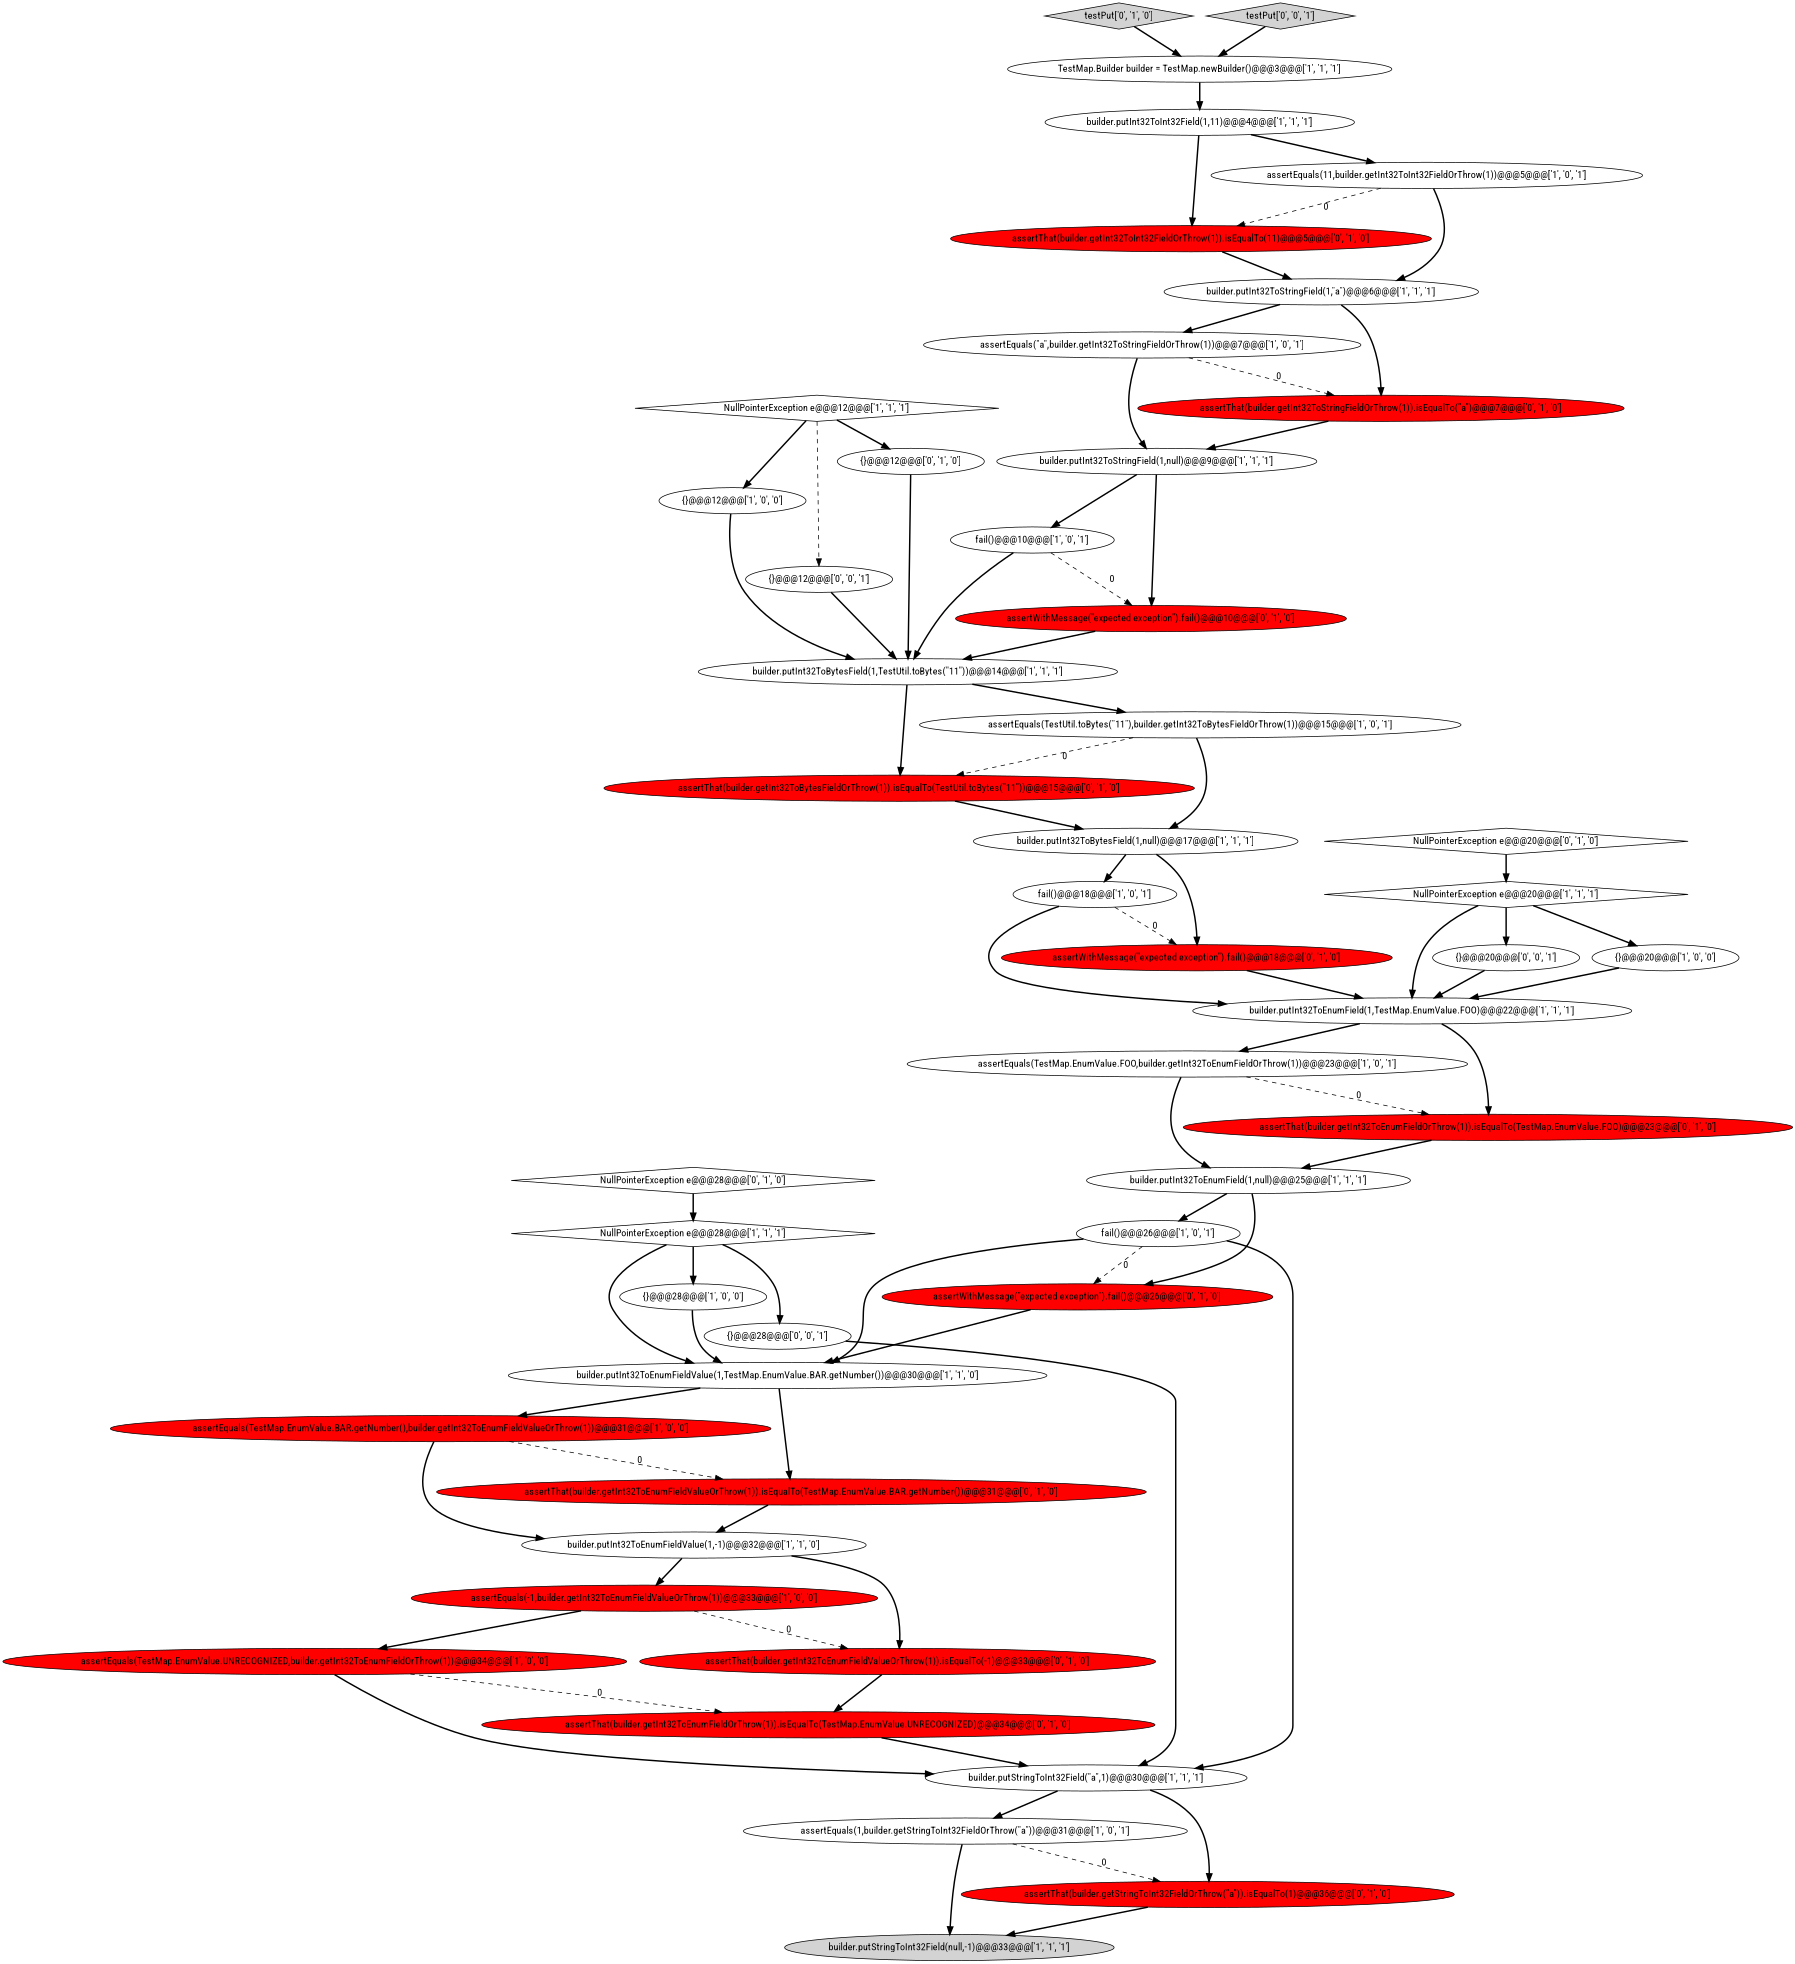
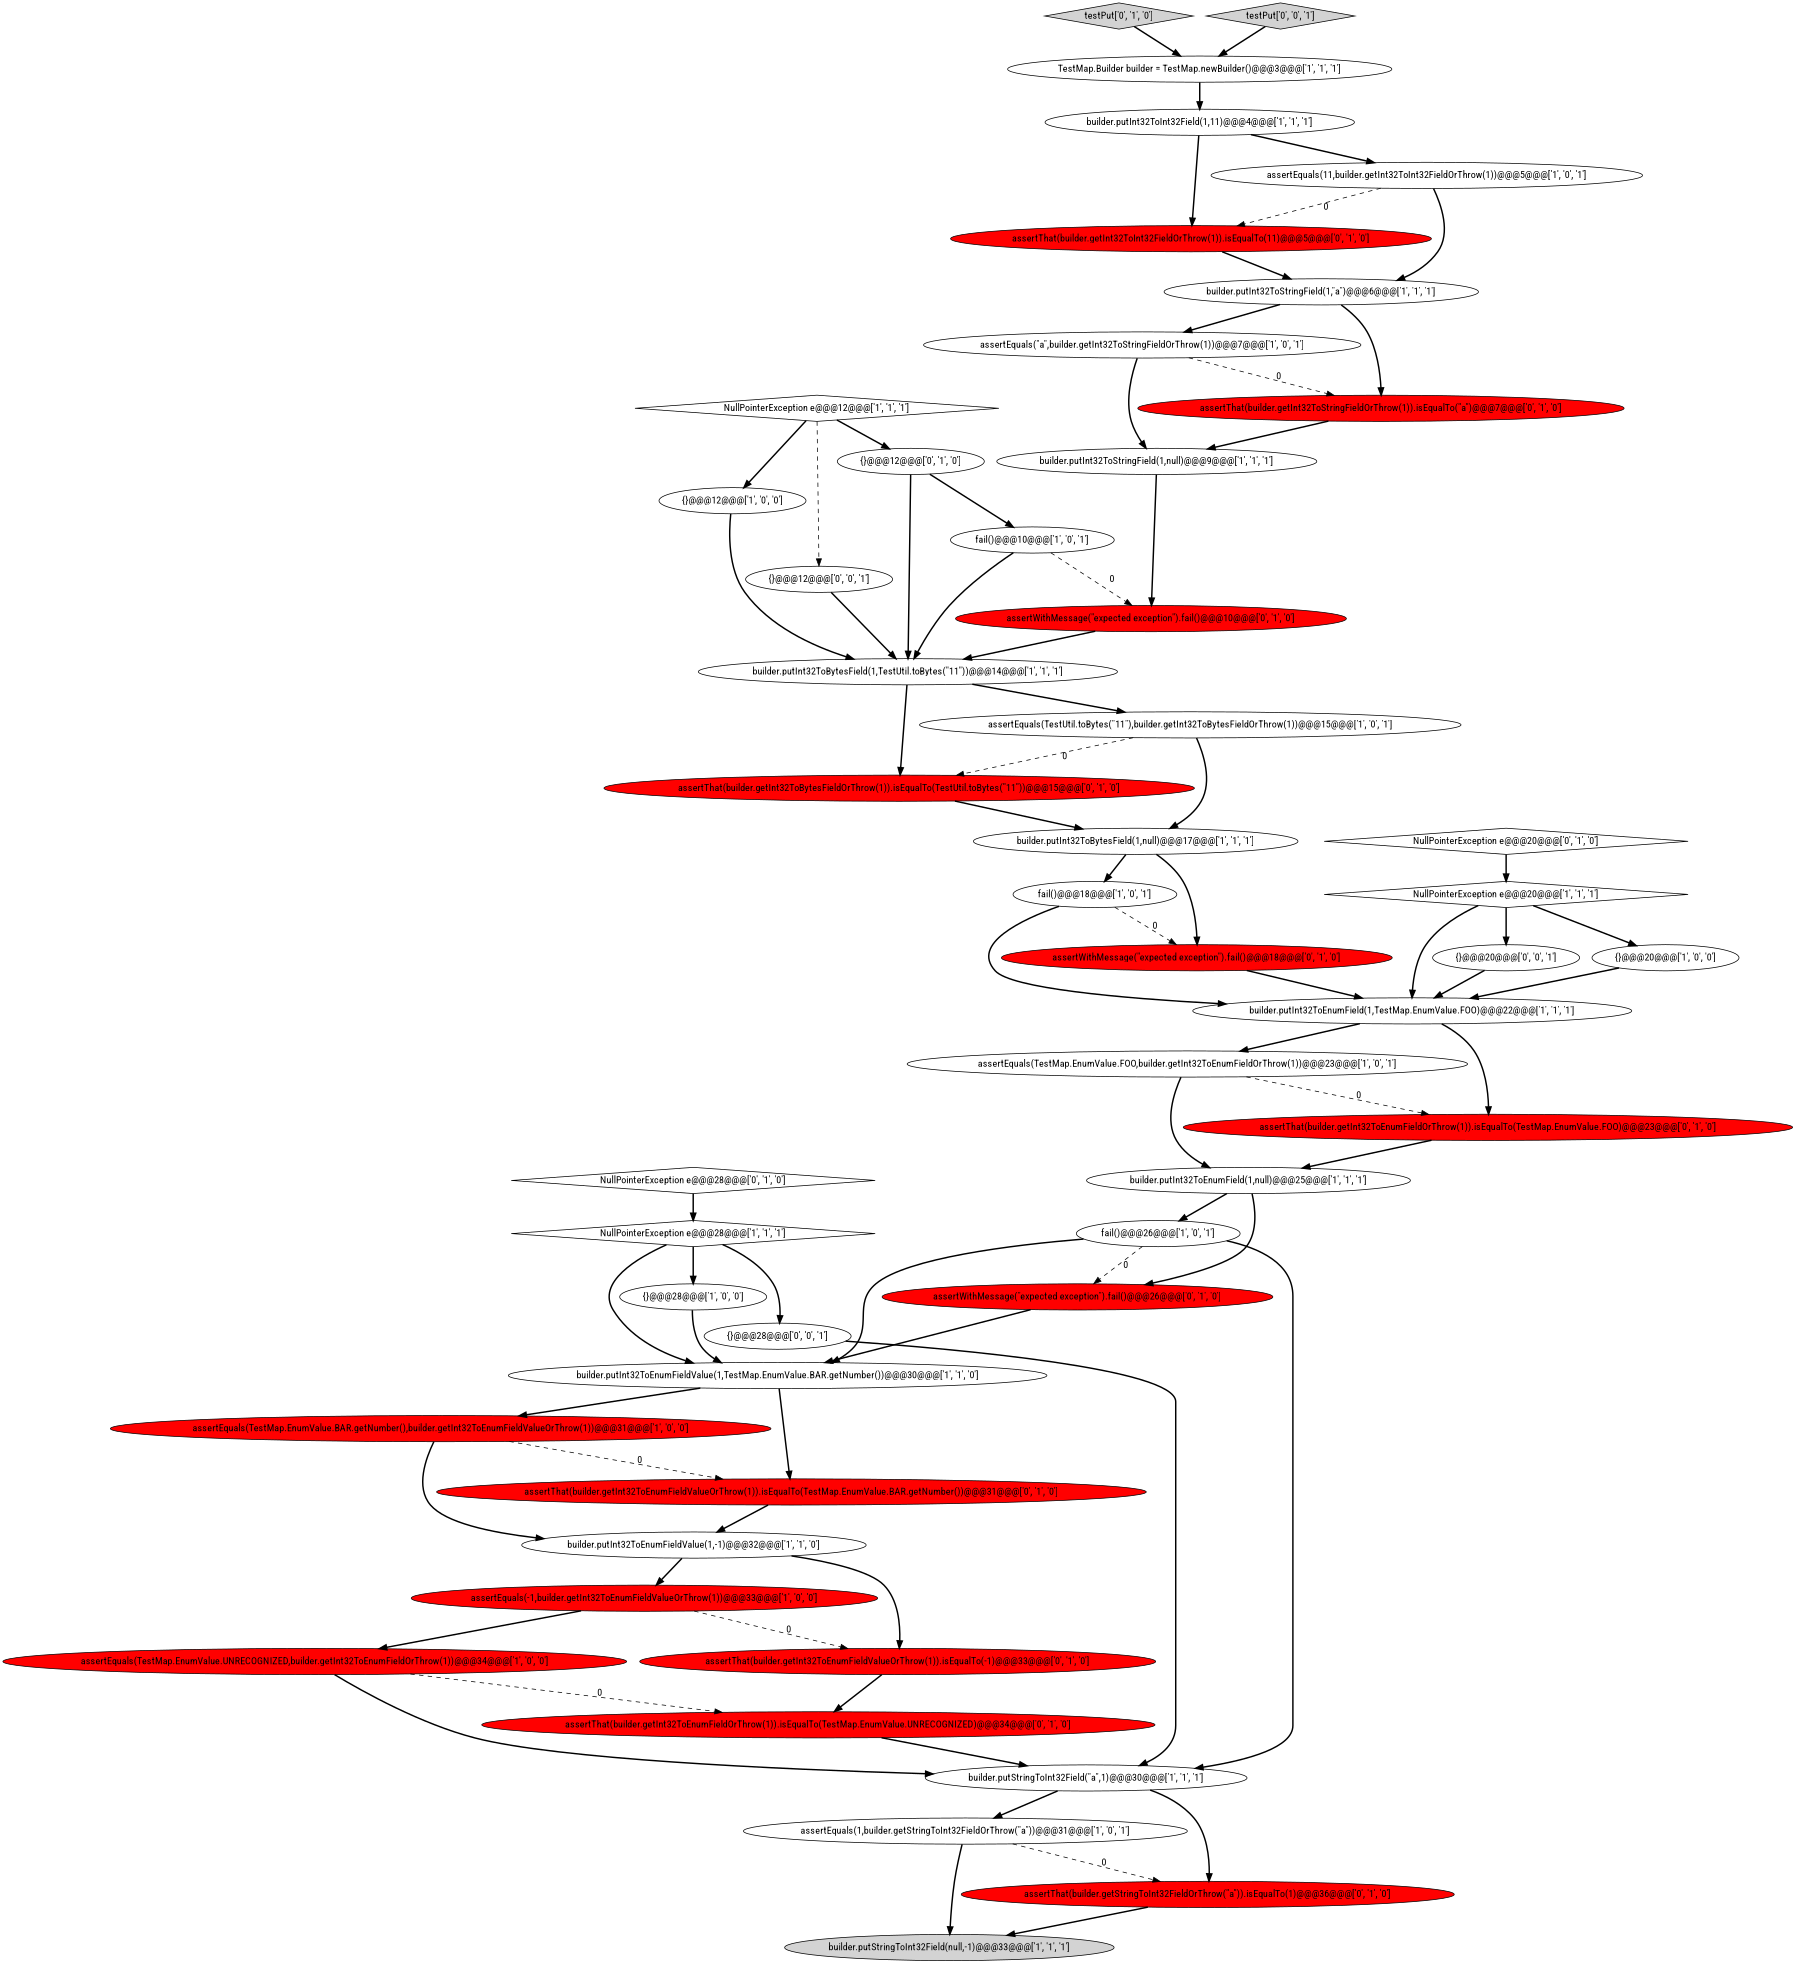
edge "builder.putInt32ToStringField(1,null)@@@9@@@['1', '1', '1']" -> "fail()@@@10@@@['1', '0', '1']": now "{}@@@12@@@['0', '1', '0']" -> "fail()@@@10@@@['1', '0', '1']"
